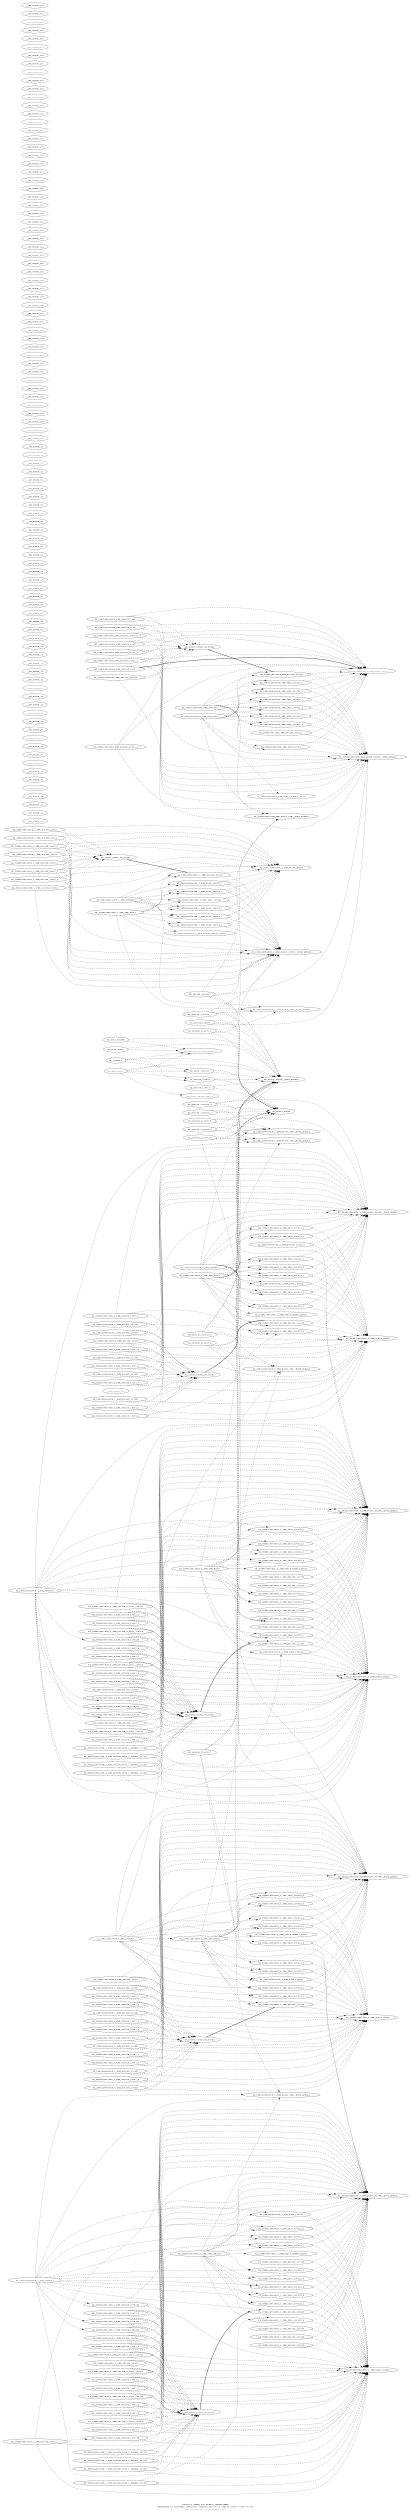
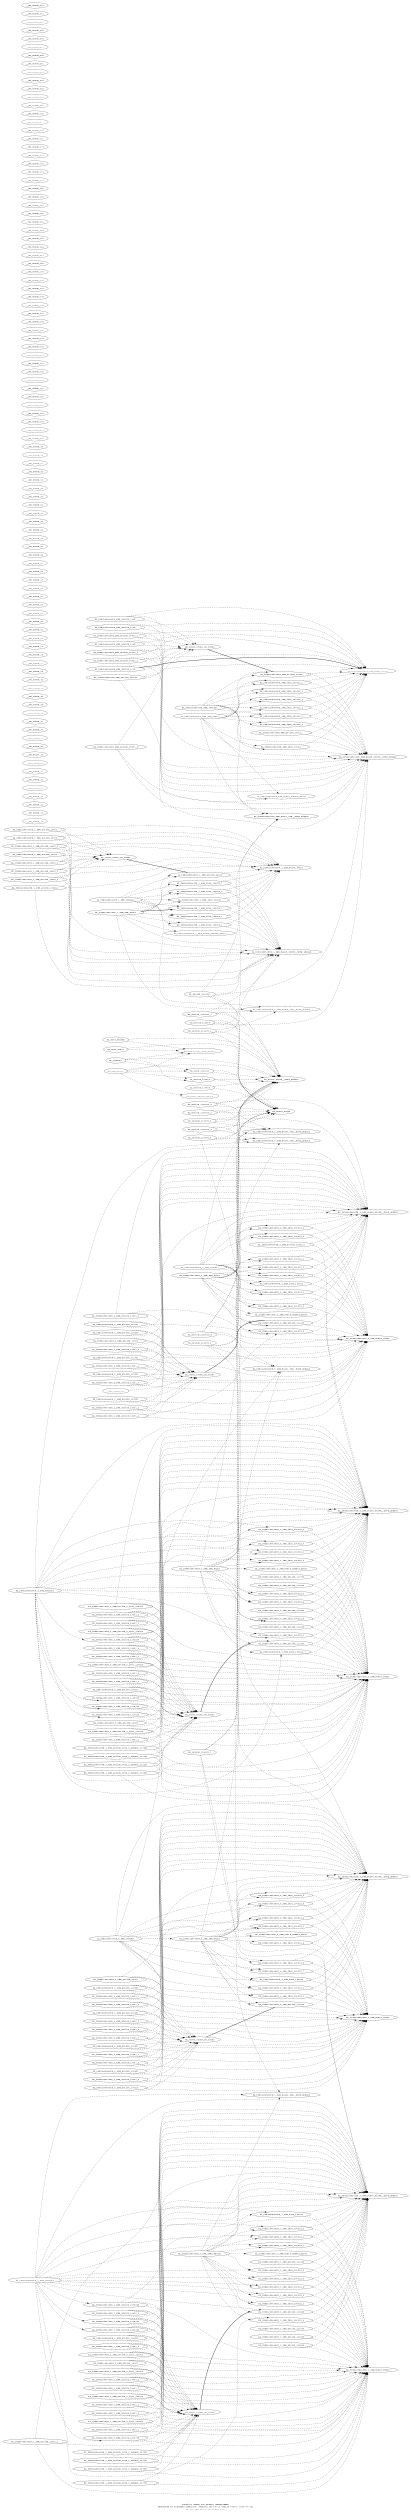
edge "RL_resultGetters_fsm_action_l44c5_4" -> "RL_resultGetters_fsm_state_every": now "RL_resultGetters_fsm_action_l44c5_4" -> "RL_resultGetters_fsm_state_handle_abort"
edge "RL_resultGetters_1_fsm_fsm_start" -> "RL_resultGetters_1_fsm_idle_l90c22_5": style dashed -> bold
edge "RL_resultGetters_1_fsm_action_l44c5_1" -> "RL_resultGetters_1_fsm_state_fired__dreg_update": removed
edge "RL_resultGetters_5_fsm_action_l44c5_2" -> "RL_resultGetters_5_fsm_action_l270c29": now "RL_resultGetters_5_fsm_restart" -> "RL_resultGetters_5_fsm_action_l270c29"
